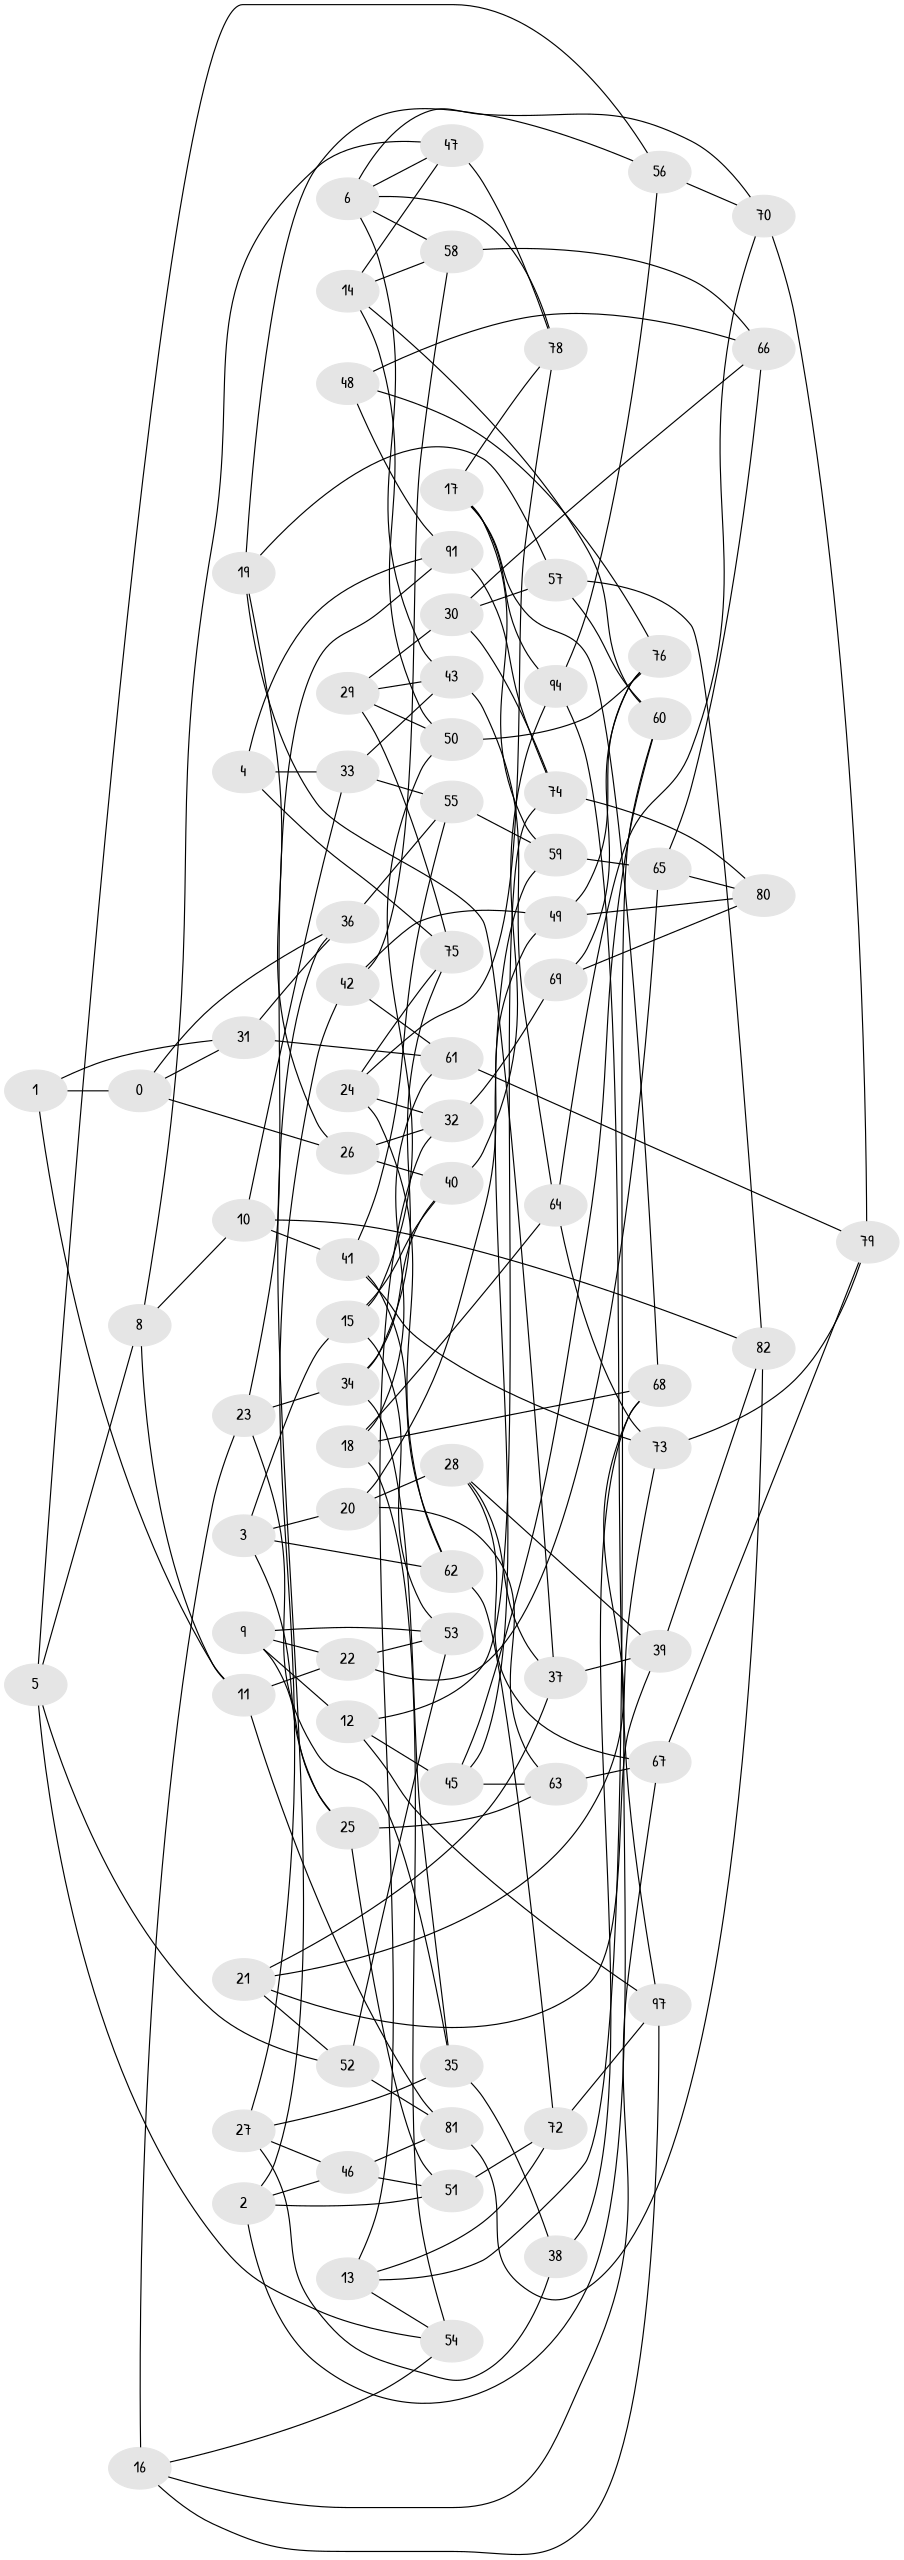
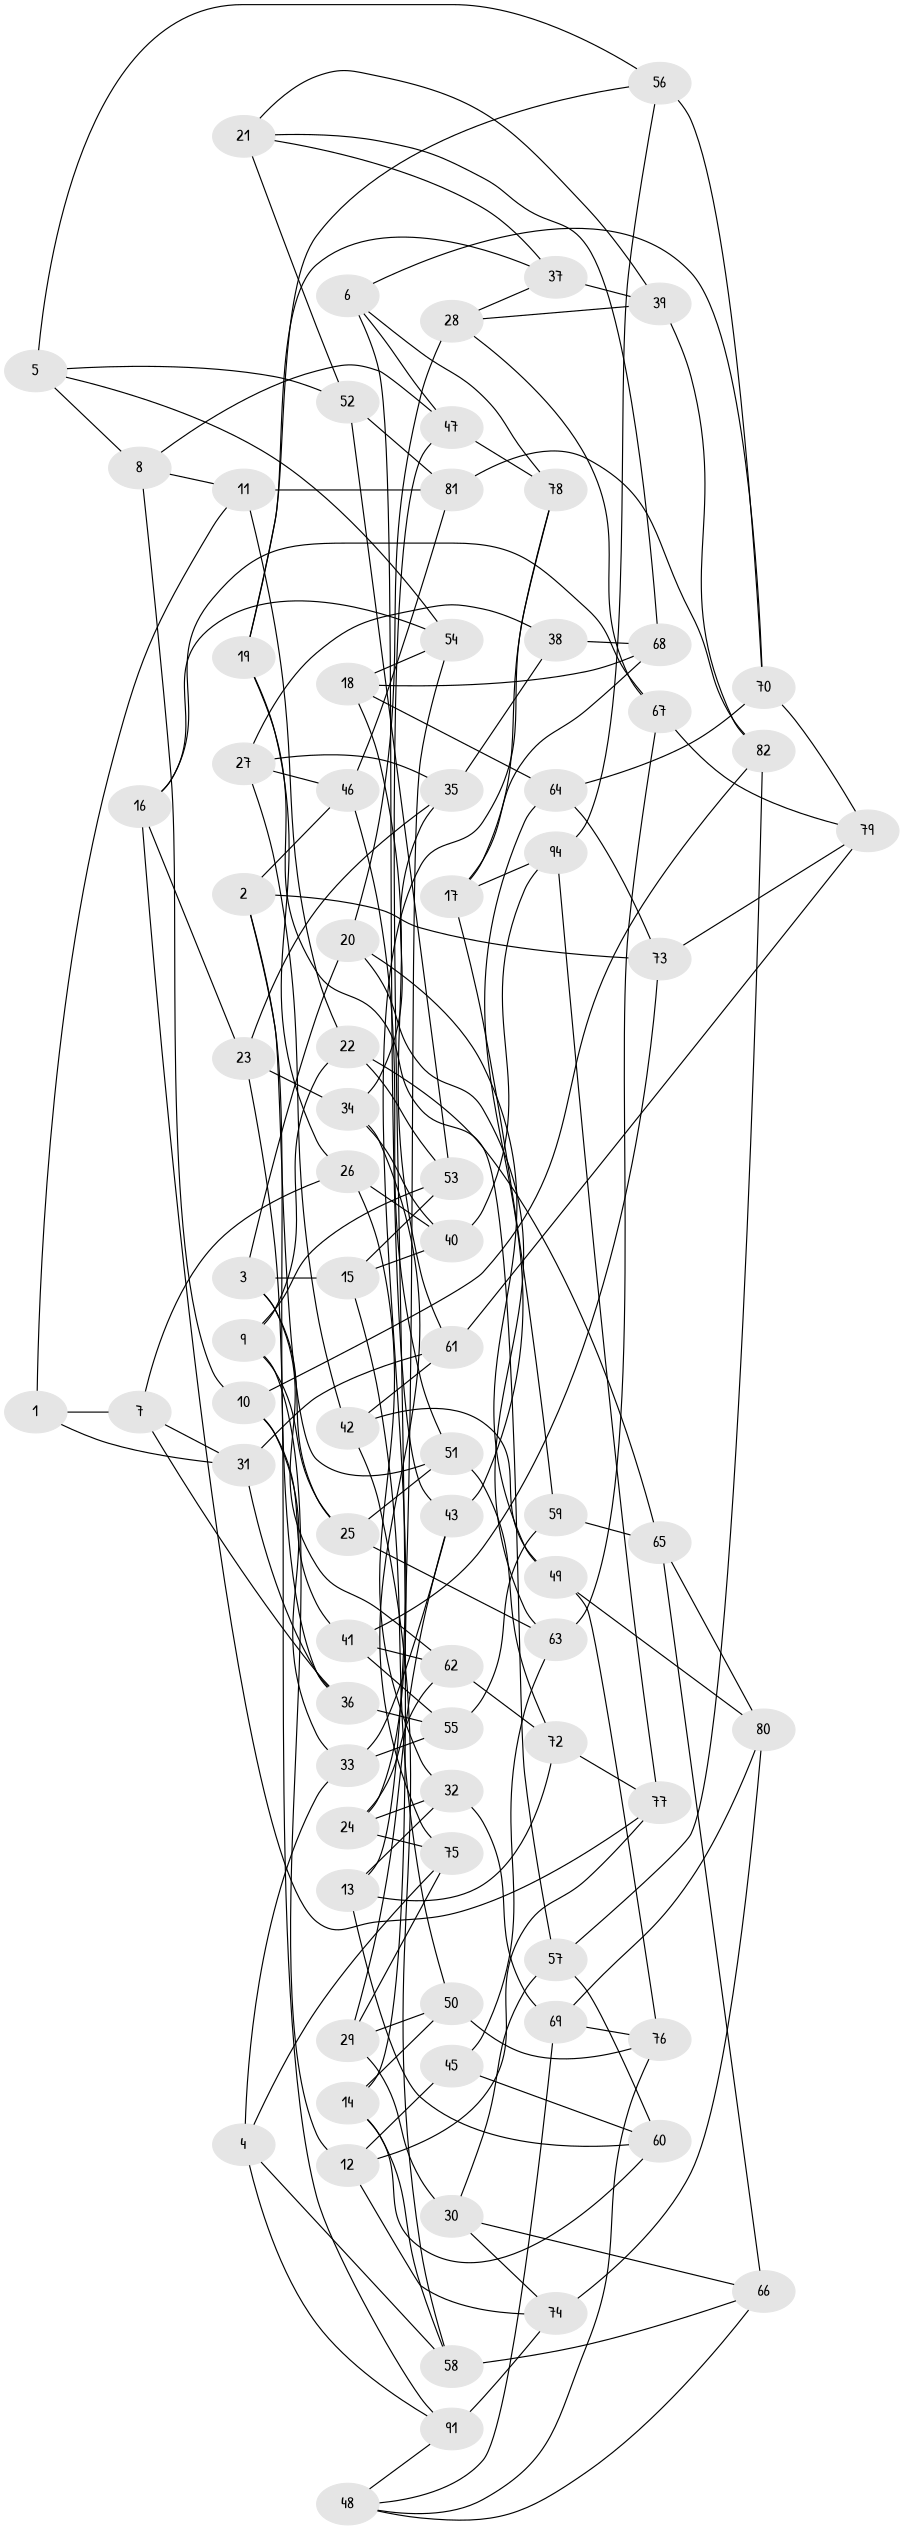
edge "6" -- "58": now "4" -- "58"
node "0": label "0" -> "7"
edge "59" -- "45": removed
node "97": label "97" -> "77"
edge "69" -- "48": added
